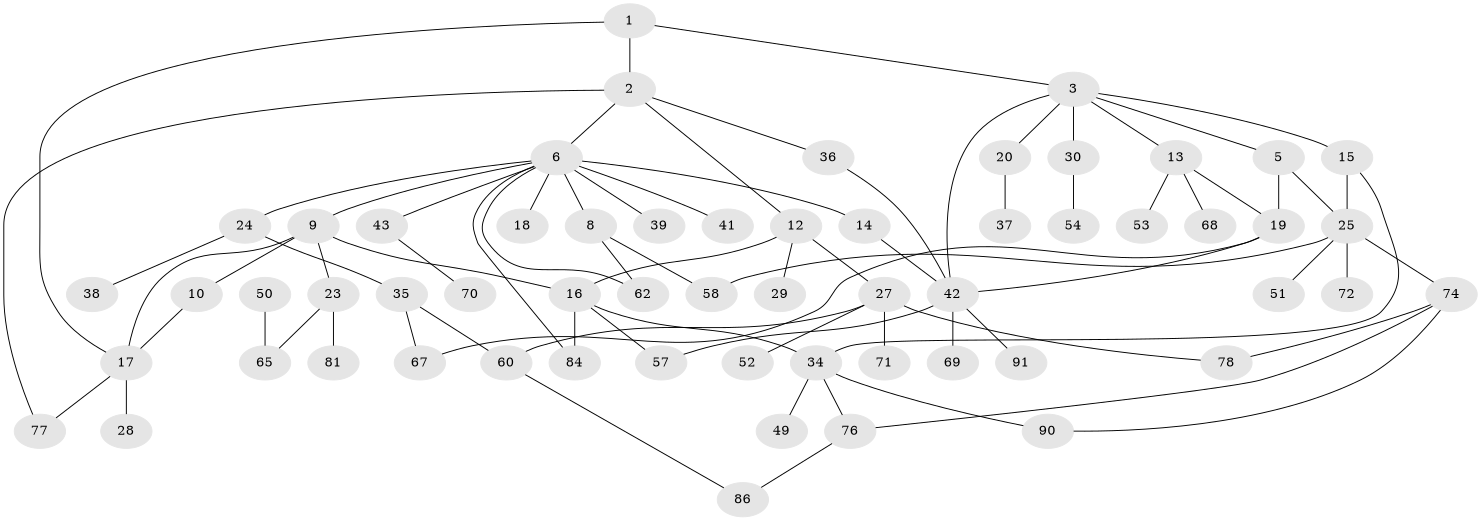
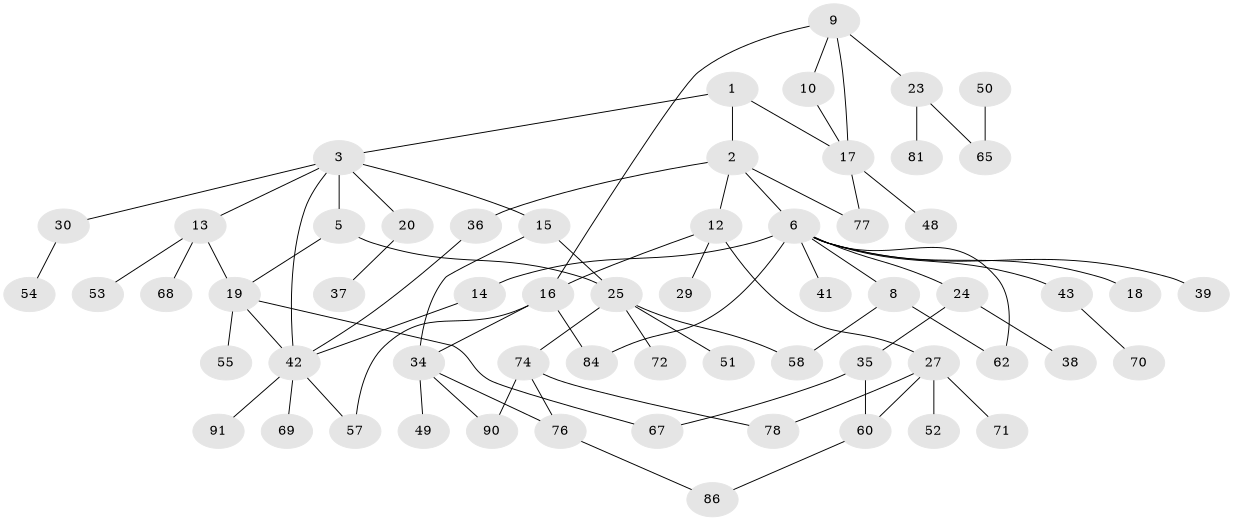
edge "6" -- "9": removed
node "55": added
node "28": label "28" -> "48"
